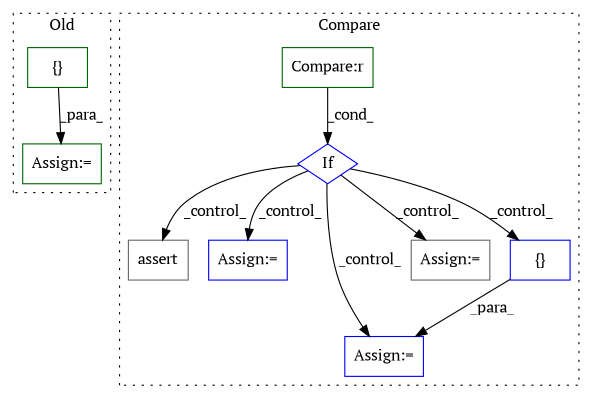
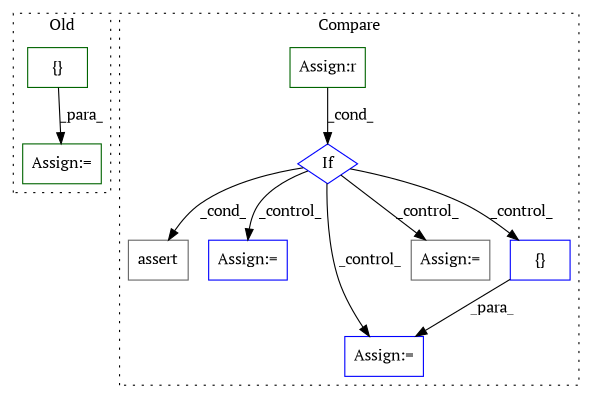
node "Compare:r": label "Compare:r" -> "Assign:r"
edge "If" -> "assert": label "_control_" -> "_cond_"
